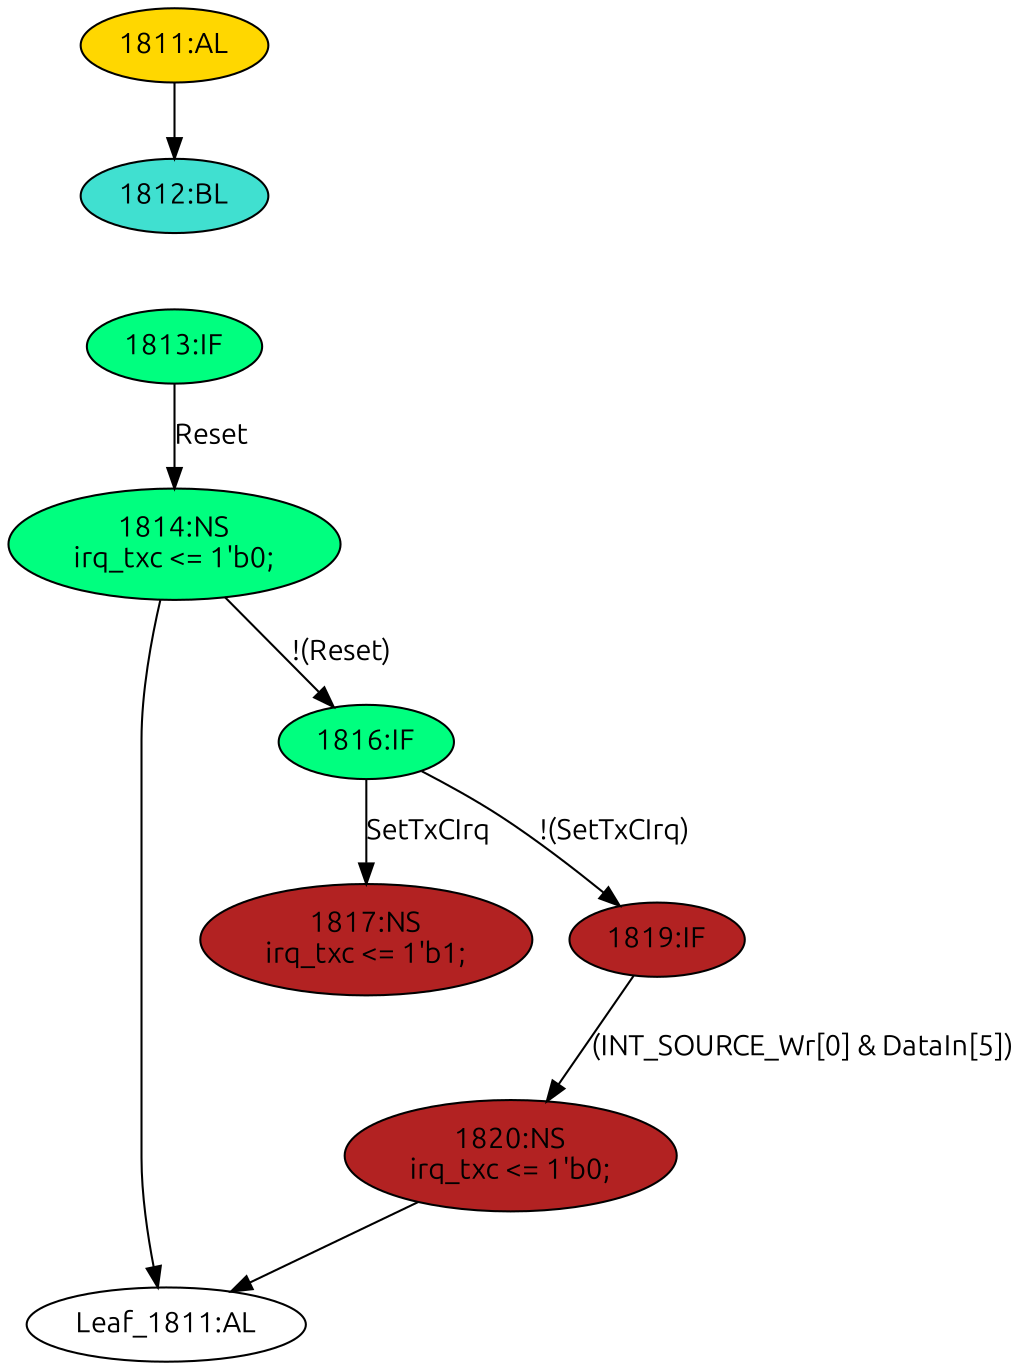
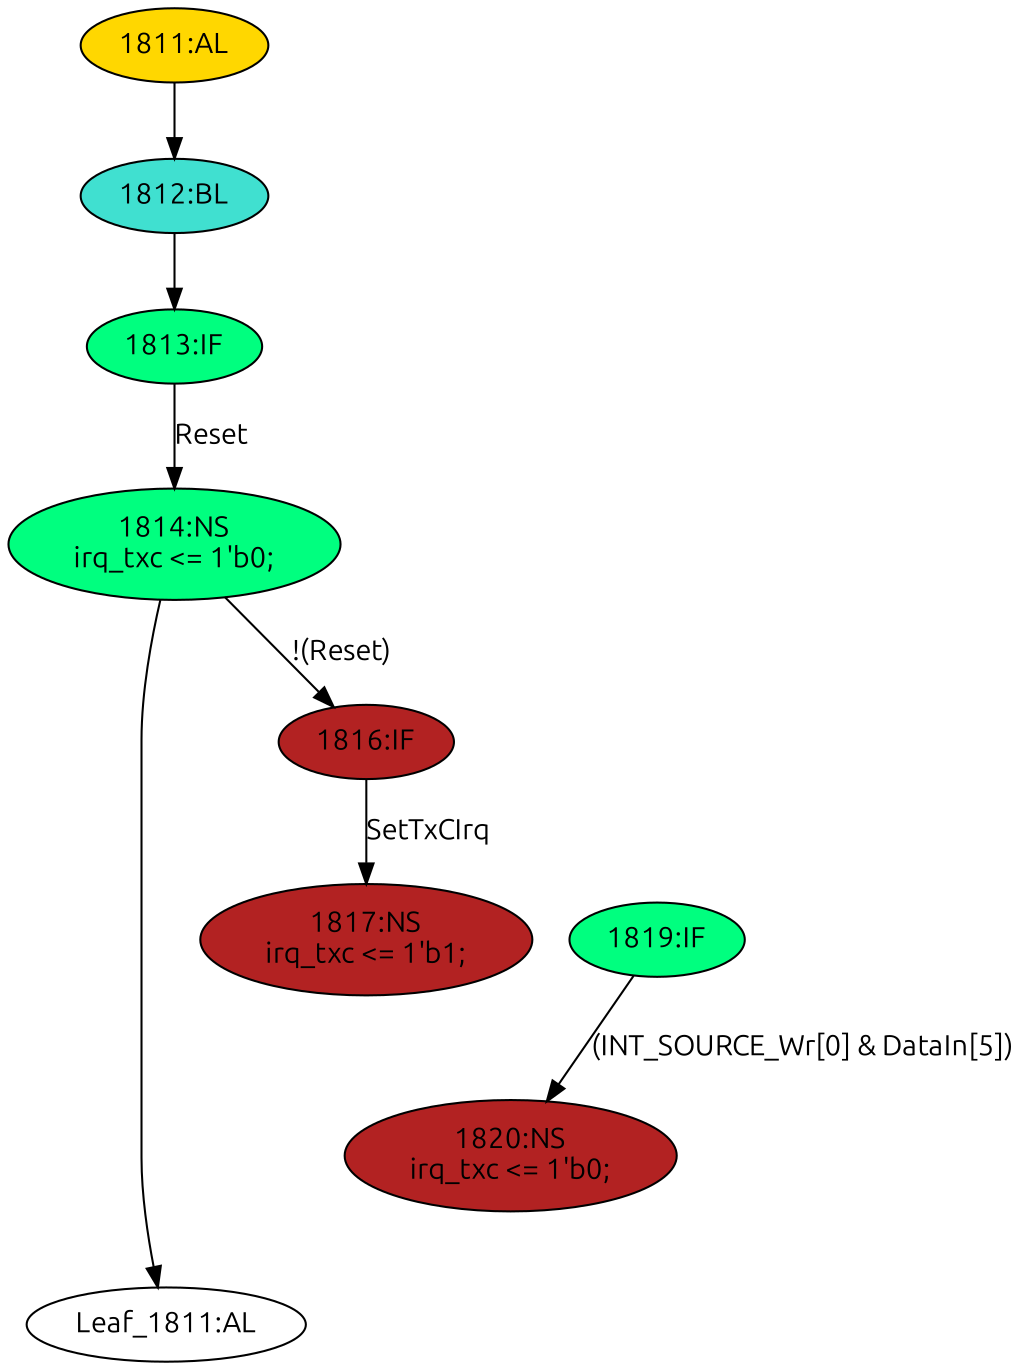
edge "1812:BL" -> "1813:IF": added
node "1816:IF": fillcolor springgreen -> firebrick
edge "1816:IF" -> "1819:IF": removed, label "!(SetTxCIrq)"
node "1819:IF": fillcolor firebrick -> springgreen
edge "1820:NS irq_txc <= 1'b0;" -> "Leaf_1811:AL": removed
